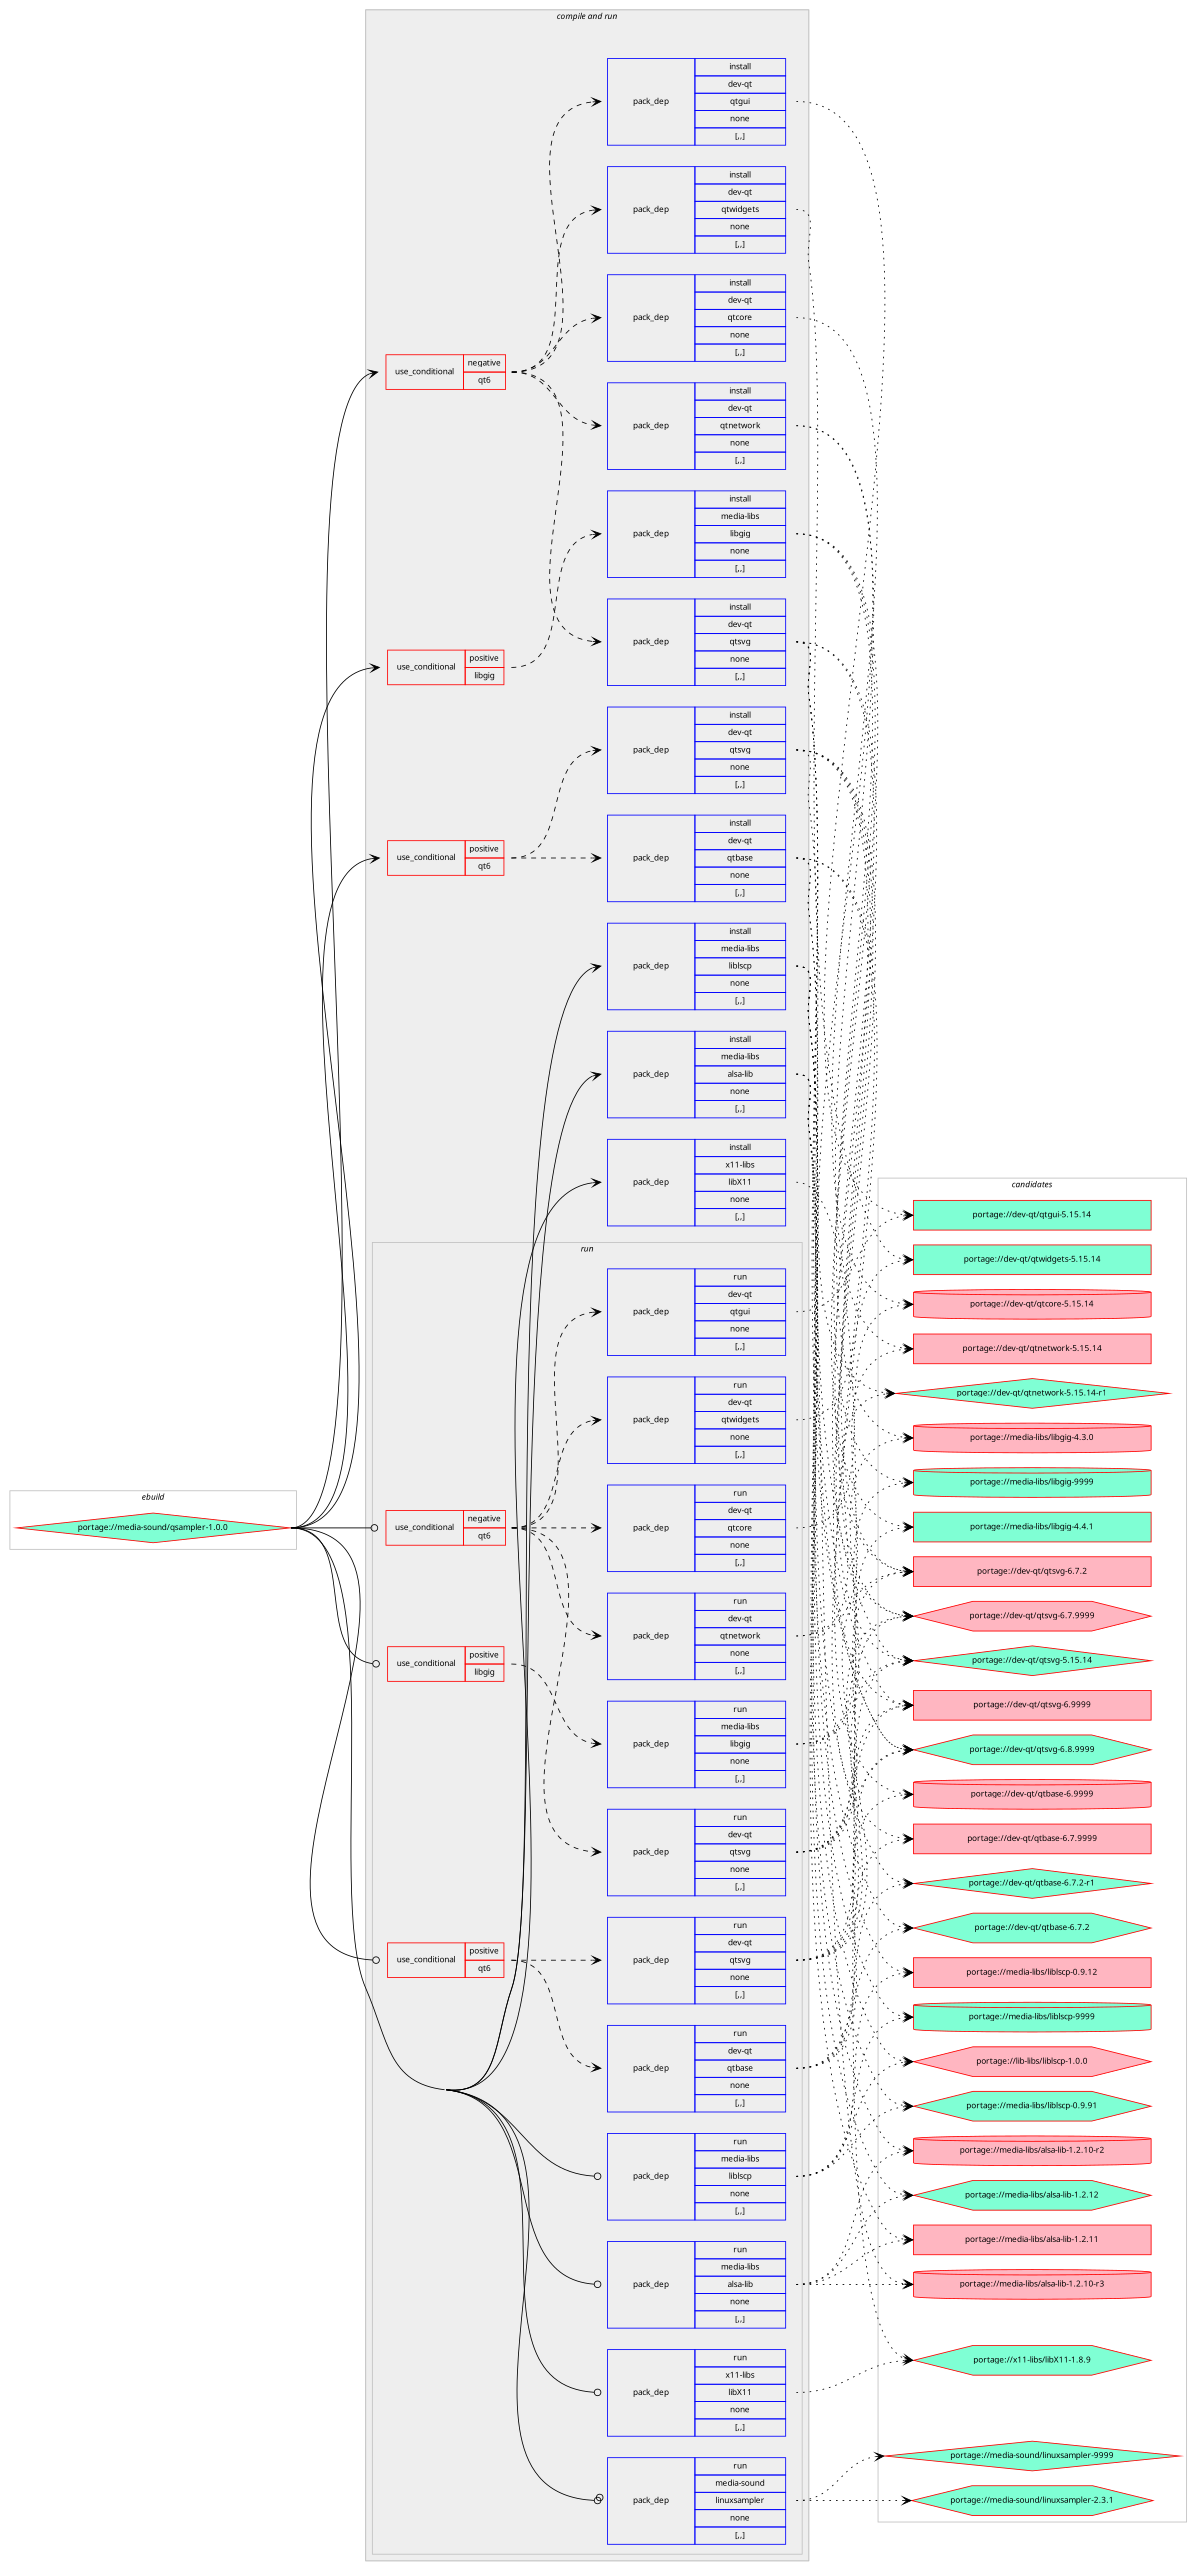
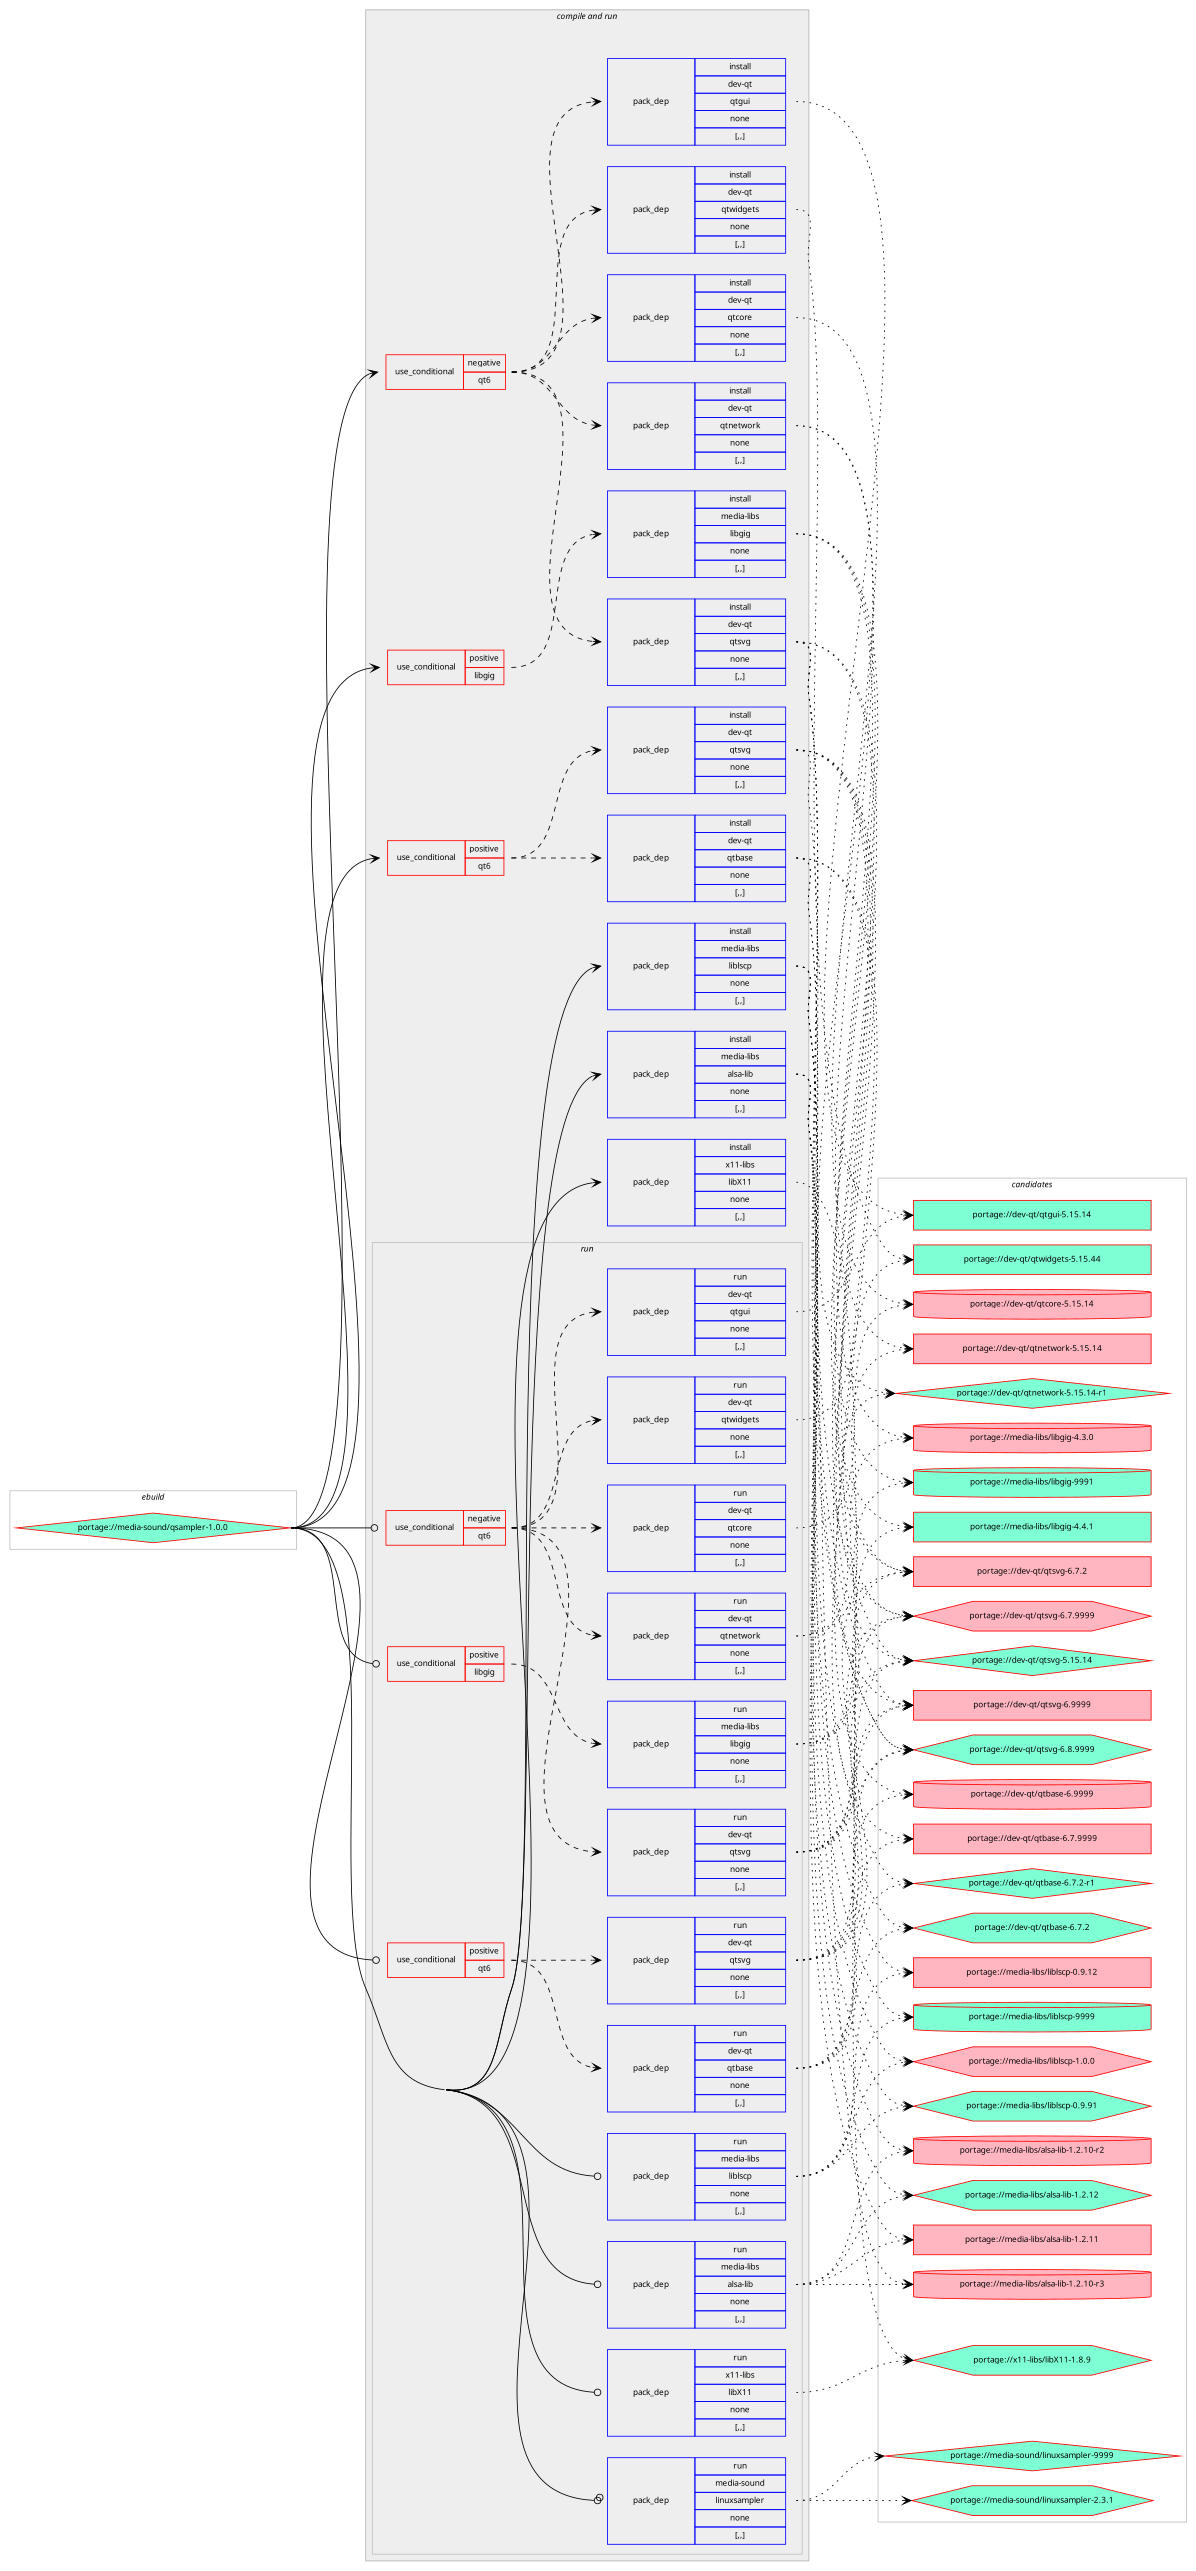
node "portage://dev-qt/qtwidgets-5.15.14": label "portage://dev-qt/qtwidgets-5.15.14" -> "portage://dev-qt/qtwidgets-5.15.44"
node "portage://media-libs/libgig-9999": label "portage://media-libs/libgig-9999" -> "portage://media-libs/libgig-9991"
node "portage://lib-libs/liblscp-1.0.0": label "portage://lib-libs/liblscp-1.0.0" -> "portage://media-libs/liblscp-1.0.0"
